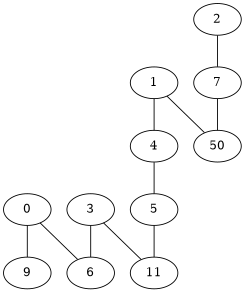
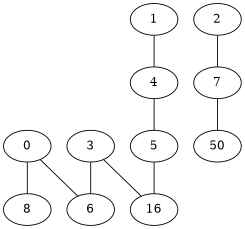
edge "1" -- "50": removed
node "9": label "9" -> "8"
node "11": label "11" -> "16"
